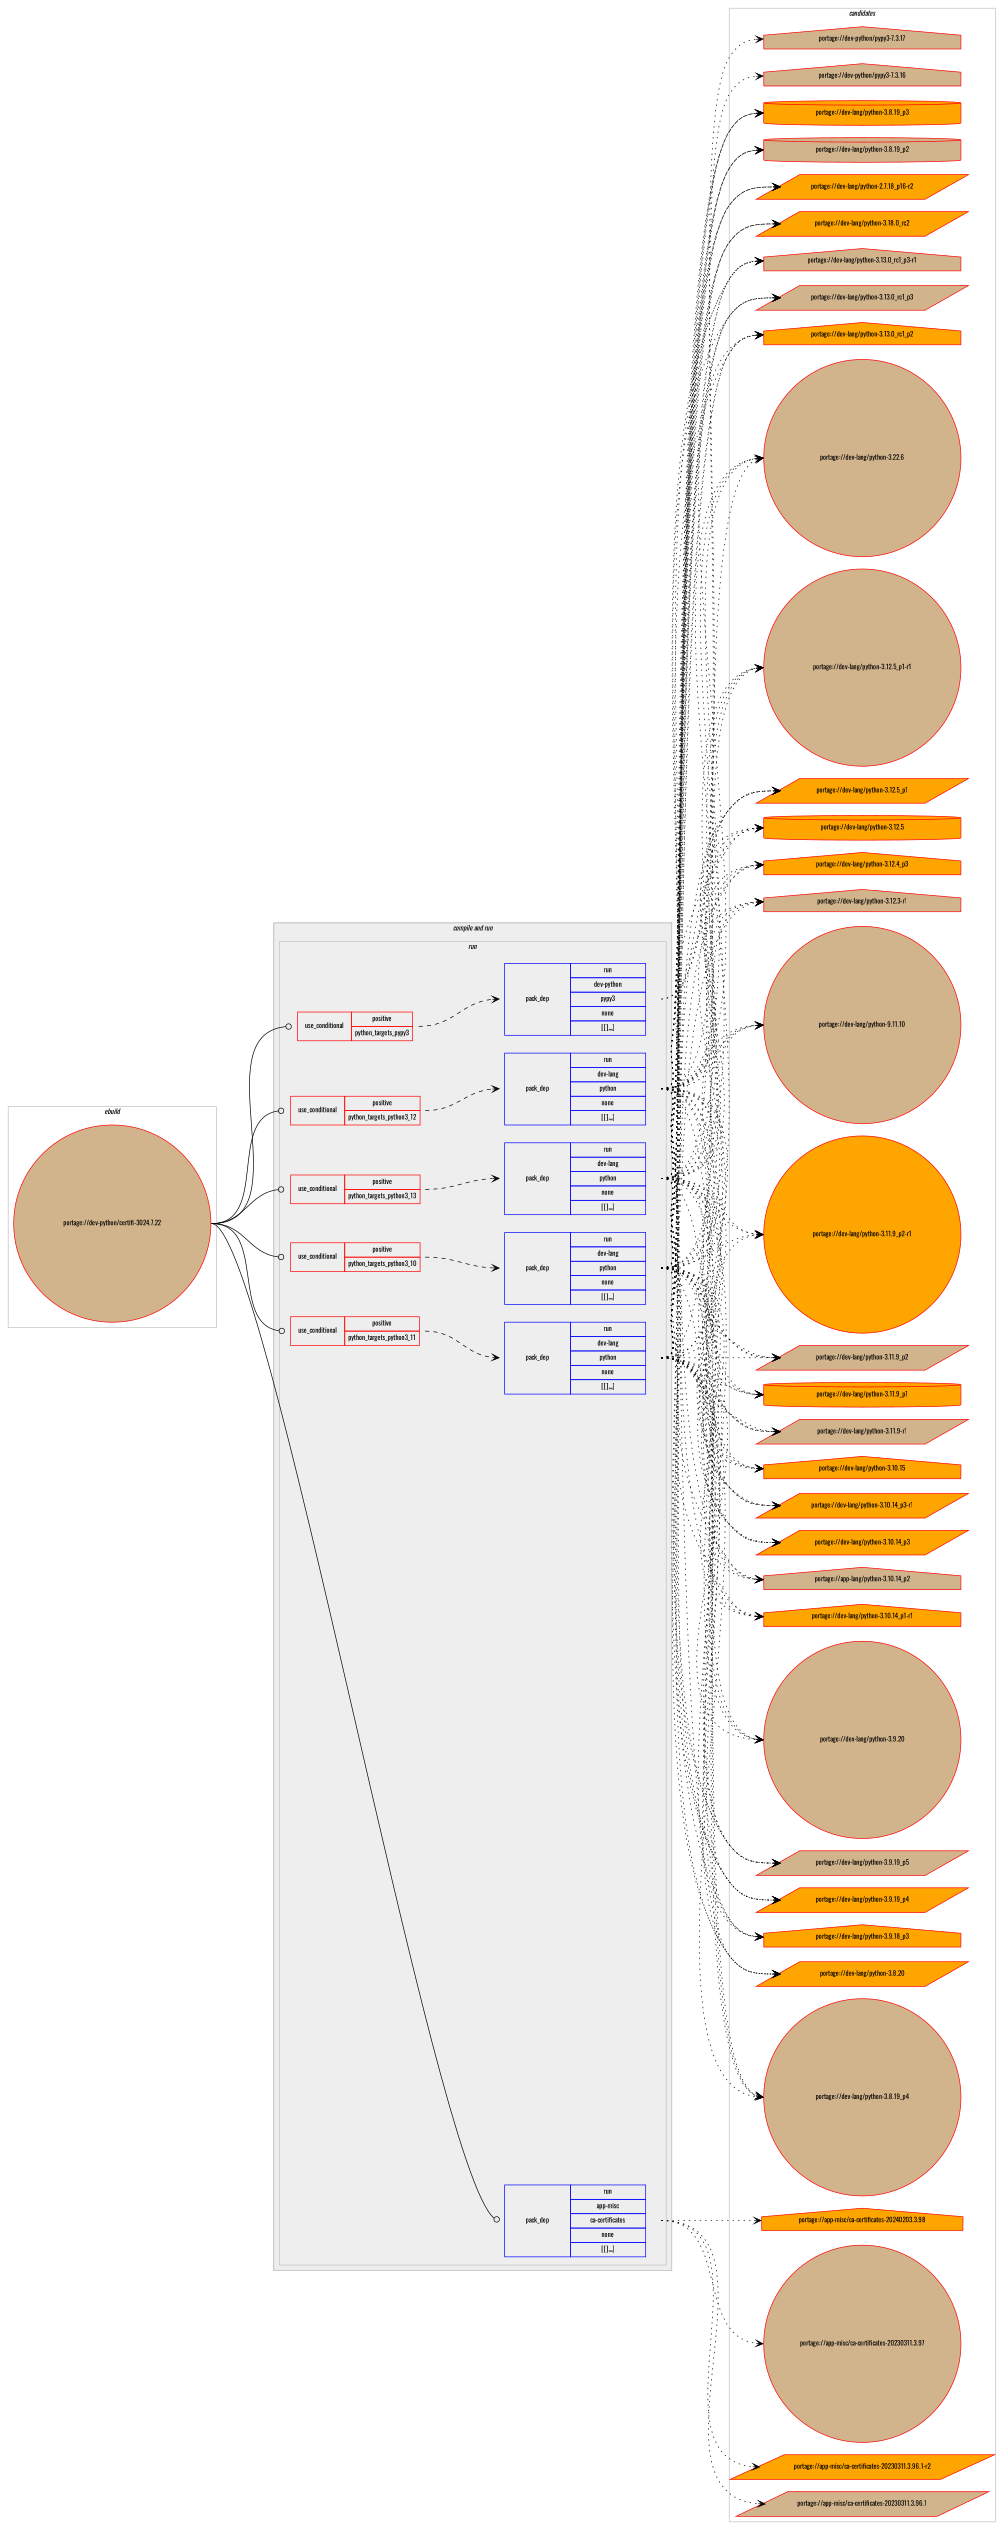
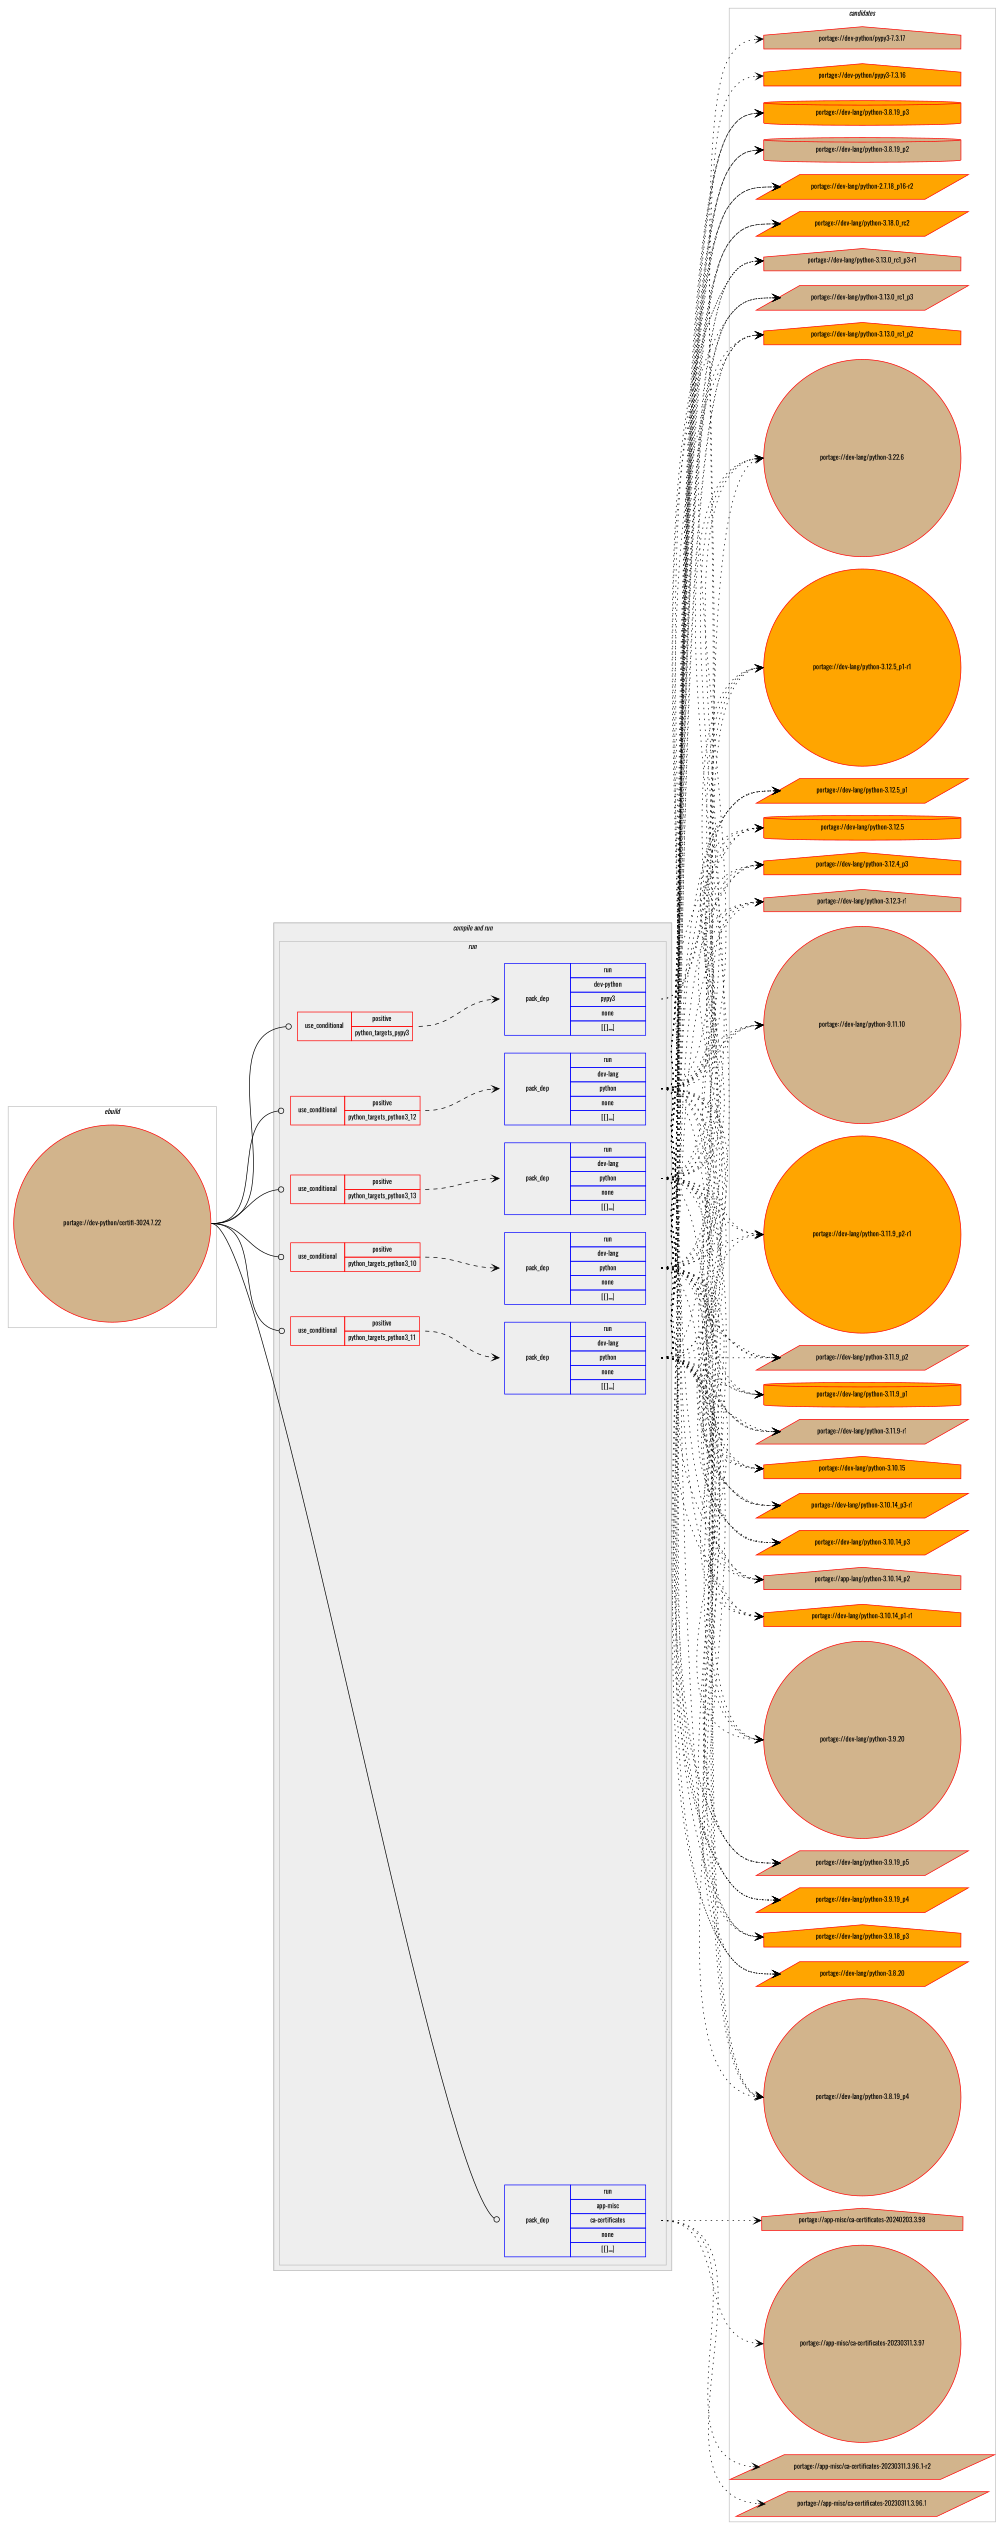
node "portage://dev-python/pypy3-7.3.16": fillcolor tan -> orange
node "portage://dev-lang/python-3.12.5_p1-r1": fillcolor tan -> orange
node "portage://app-misc/ca-certificates-20240203.3.98": fillcolor orange -> tan
node "portage://app-misc/ca-certificates-20230311.3.96.1-r2": fillcolor orange -> tan
